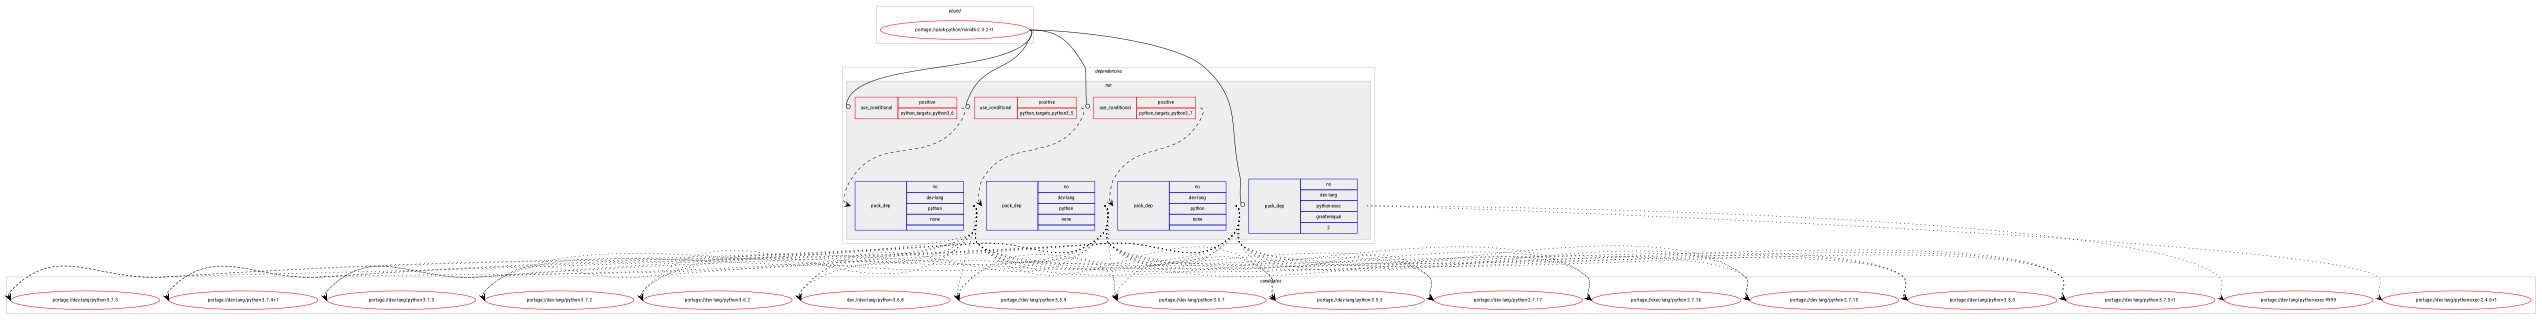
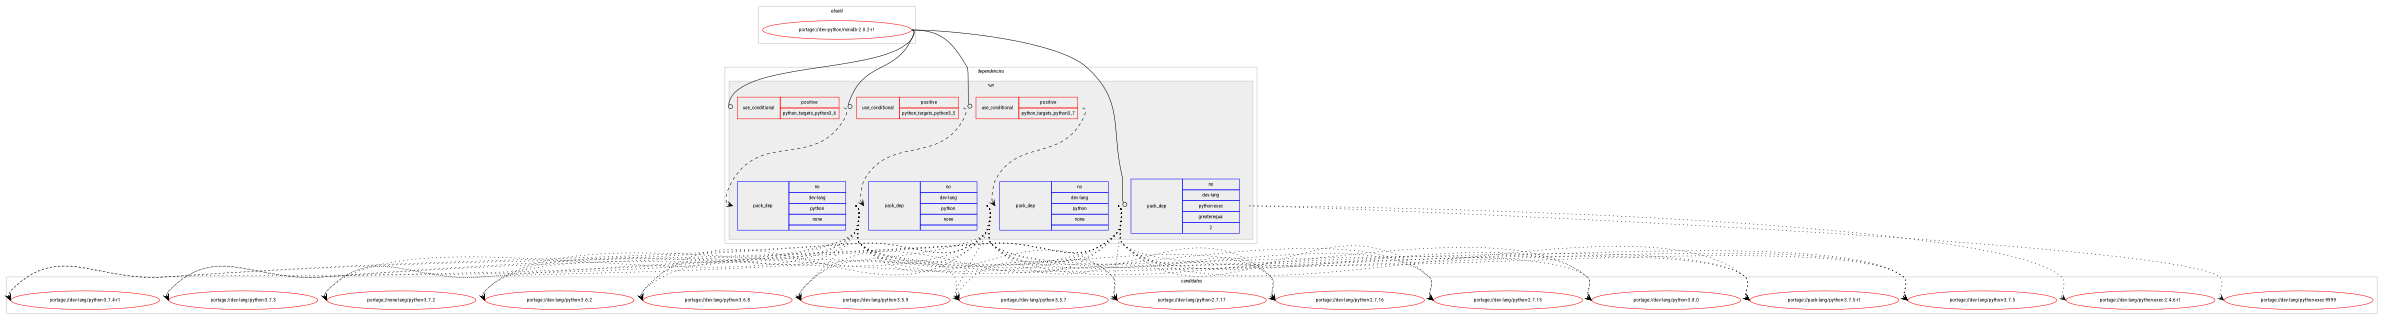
node "portage://pack-python/minidb-2.0.2-r1": label "portage://pack-python/minidb-2.0.2-r1" -> "portage://dev-python/minidb-2.0.2-r1"
node "portage://dev-lang/python-3.7.2": label "portage://dev-lang/python-3.7.2" -> "portage://none-lang/python-3.7.2"
node "dev://dev-lang/python-3.6.8": label "dev://dev-lang/python-3.6.8" -> "portage://dev-lang/python-3.6.8"
node "portage://dev-lang/python-3.5.5": removed
node "portage://exec-lang/python-2.7.16": label "portage://exec-lang/python-2.7.16" -> "portage://dev-lang/python-2.7.16"
node "portage://dev-lang/python-3.7.5-r1": label "portage://dev-lang/python-3.7.5-r1" -> "portage://pack-lang/python-3.7.5-r1"
